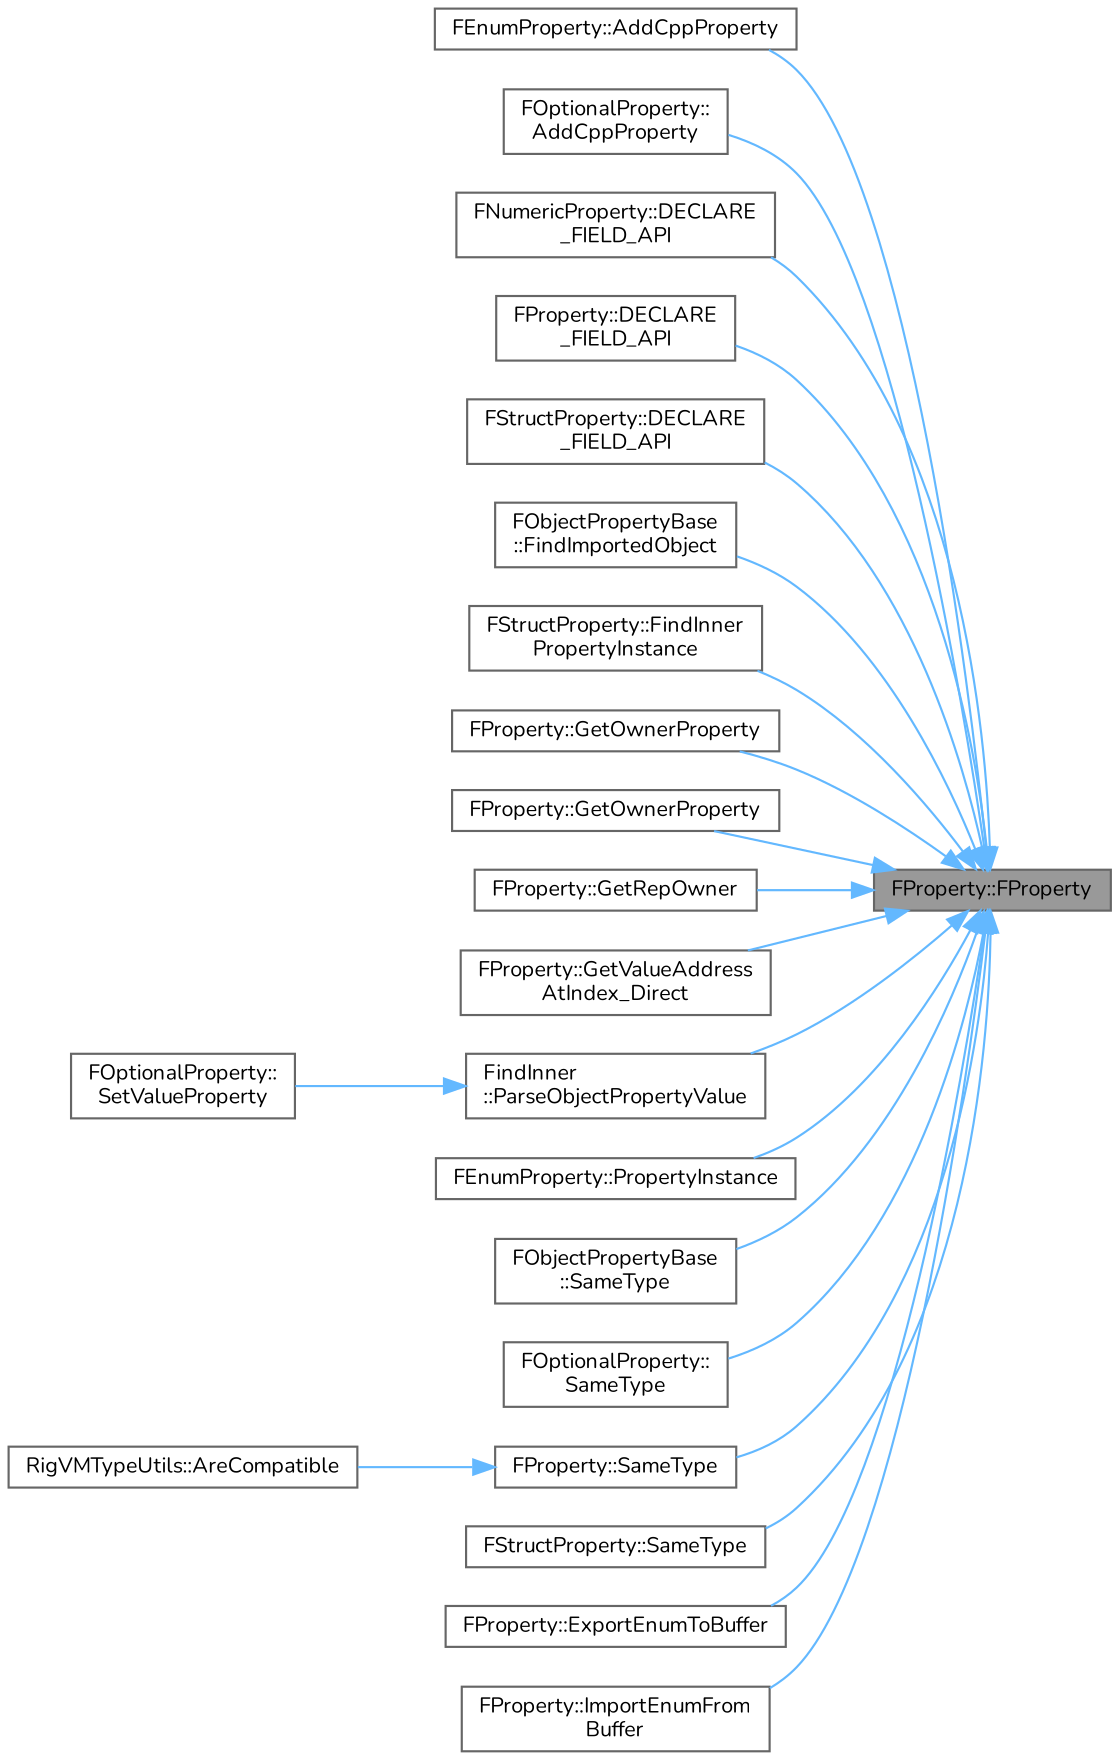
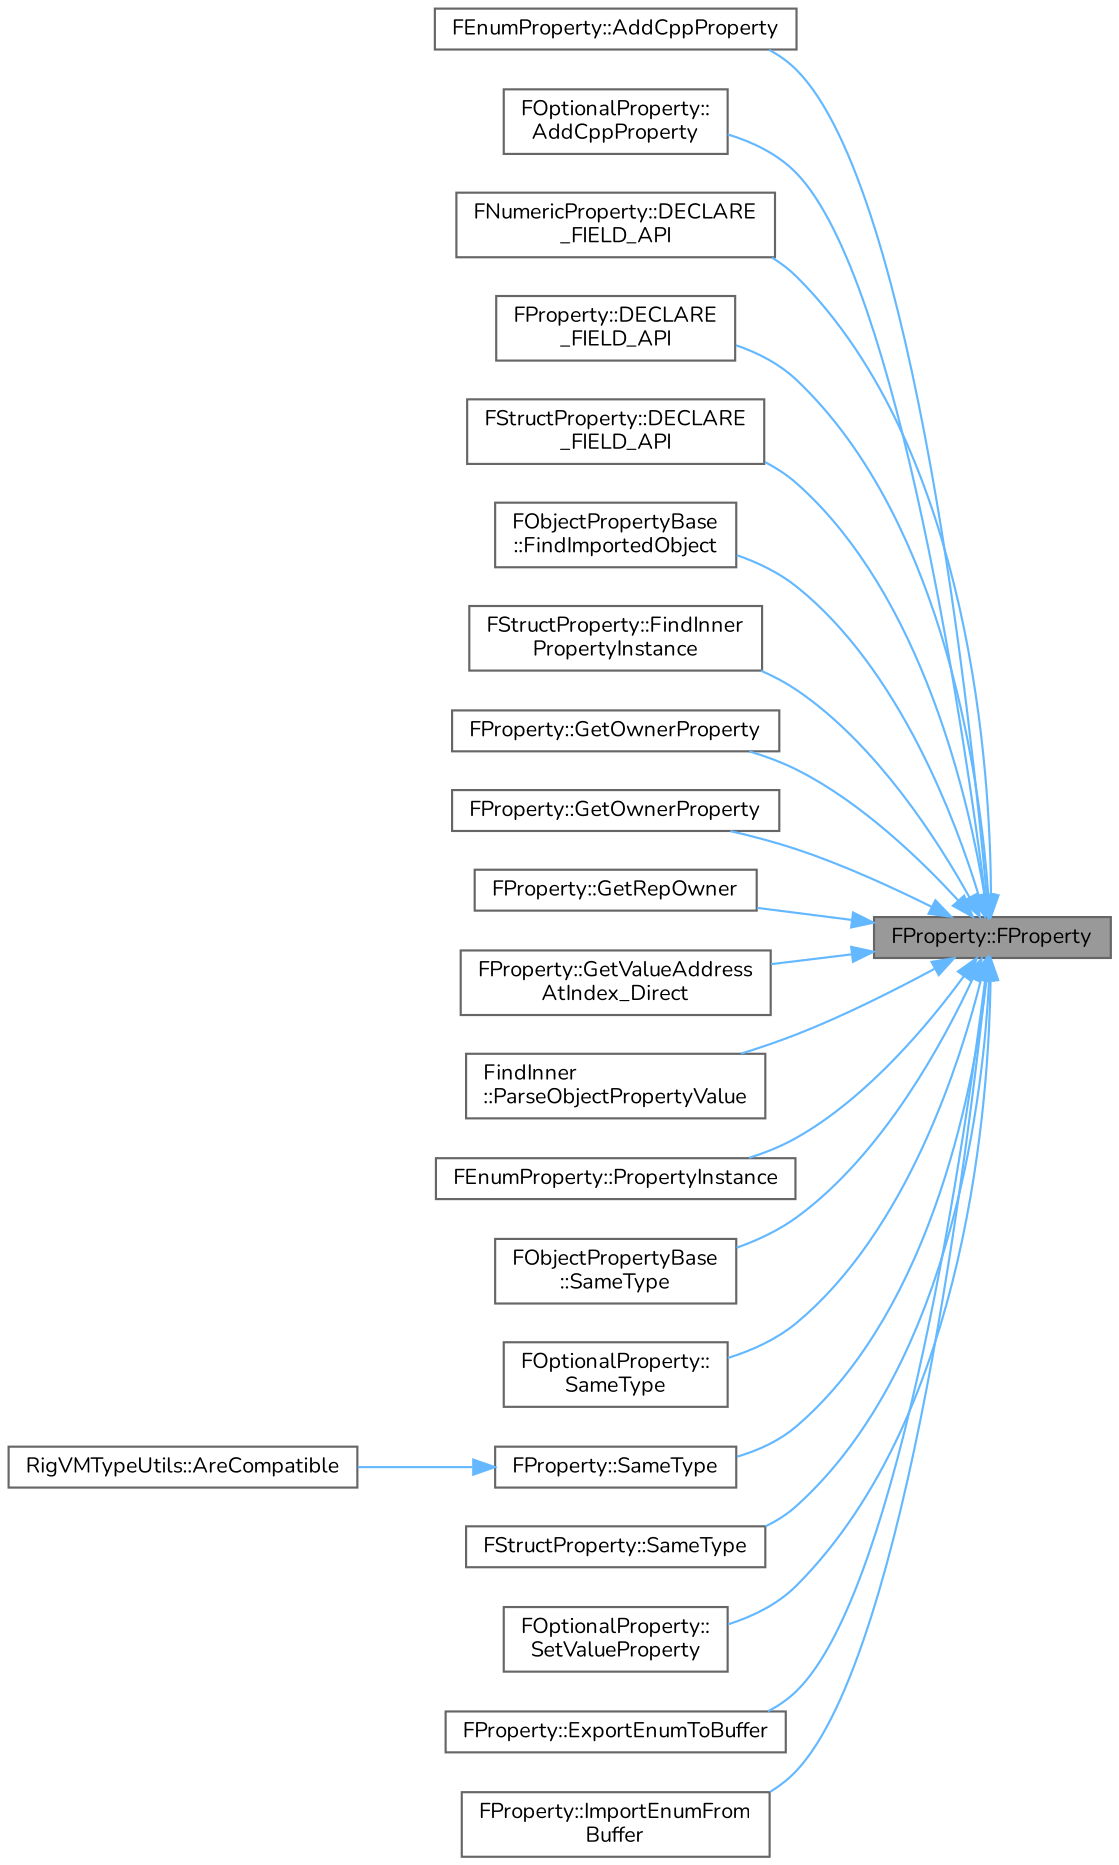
edge "FOptionalProperty:: SetValueProperty" -> "FindInner ::ParseObjectPropertyValue": now "FOptionalProperty:: SetValueProperty" -> "FProperty::FProperty"
